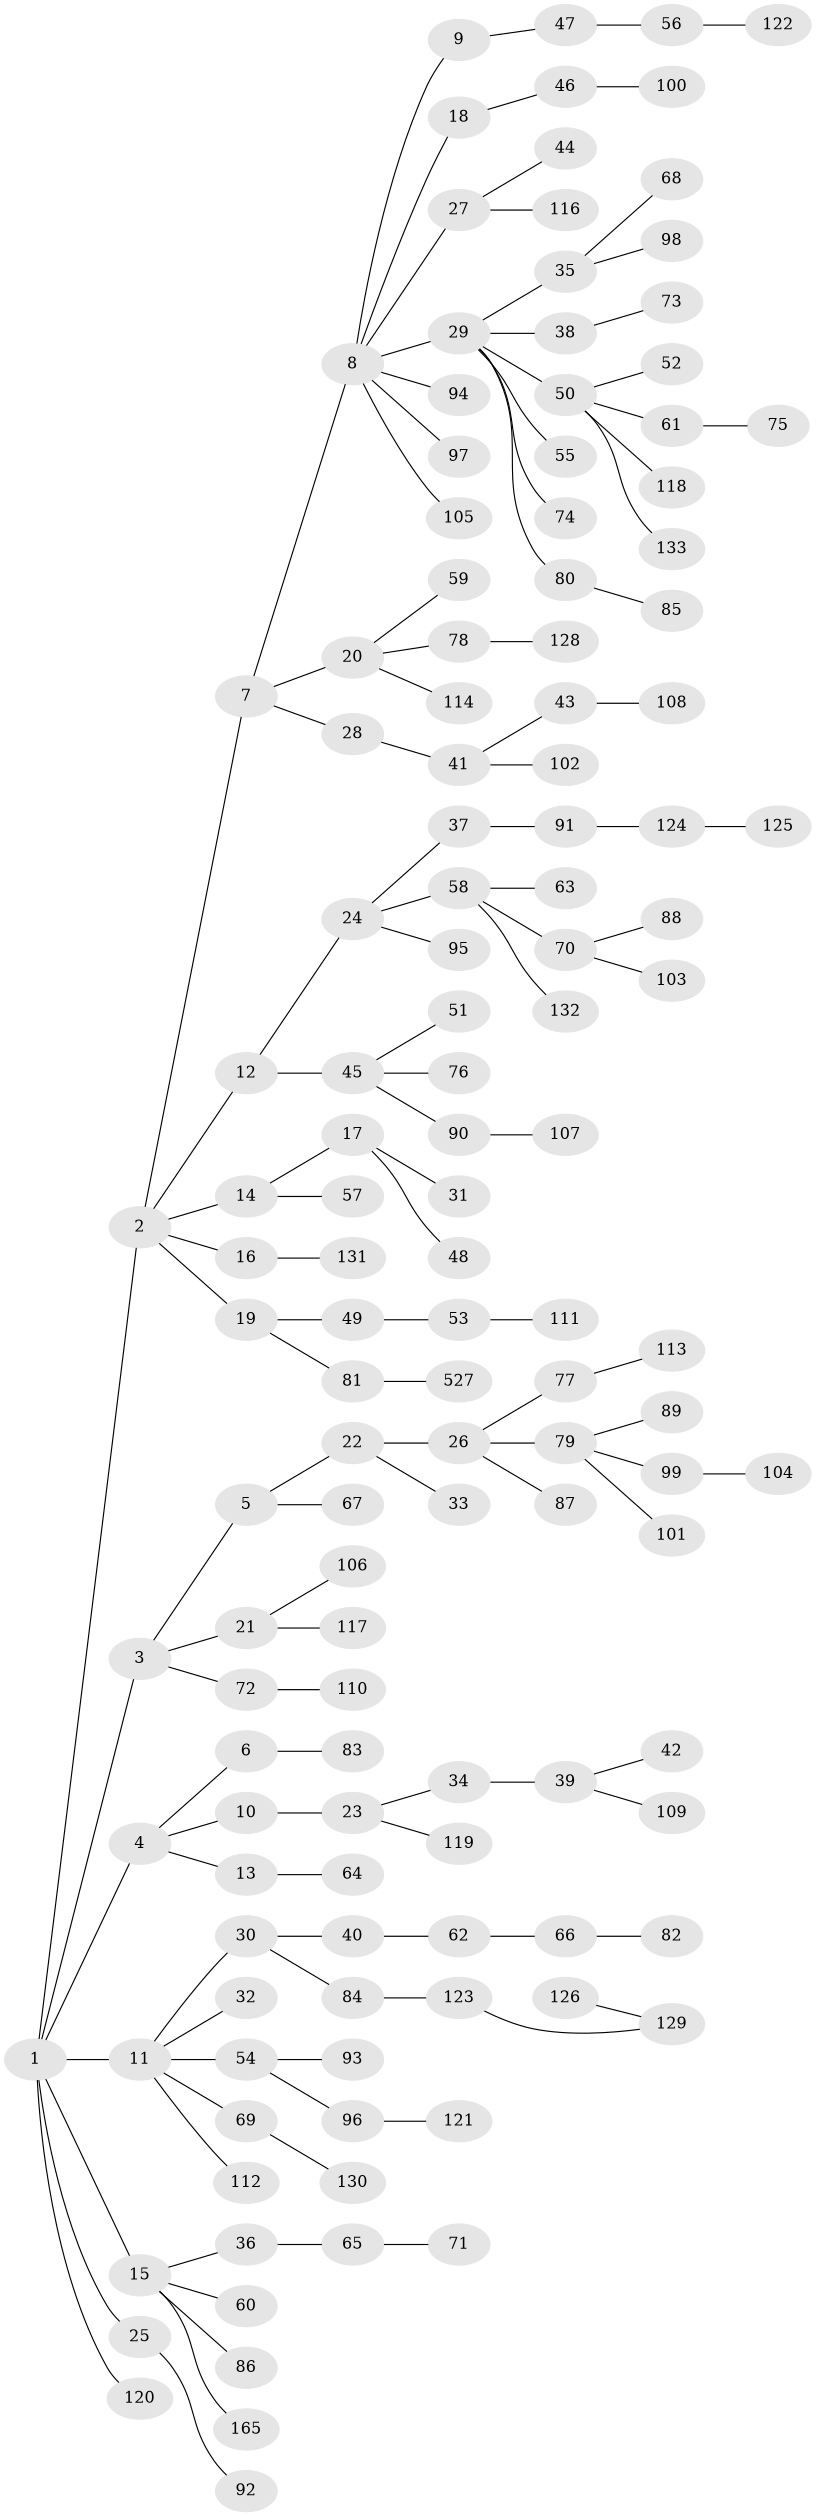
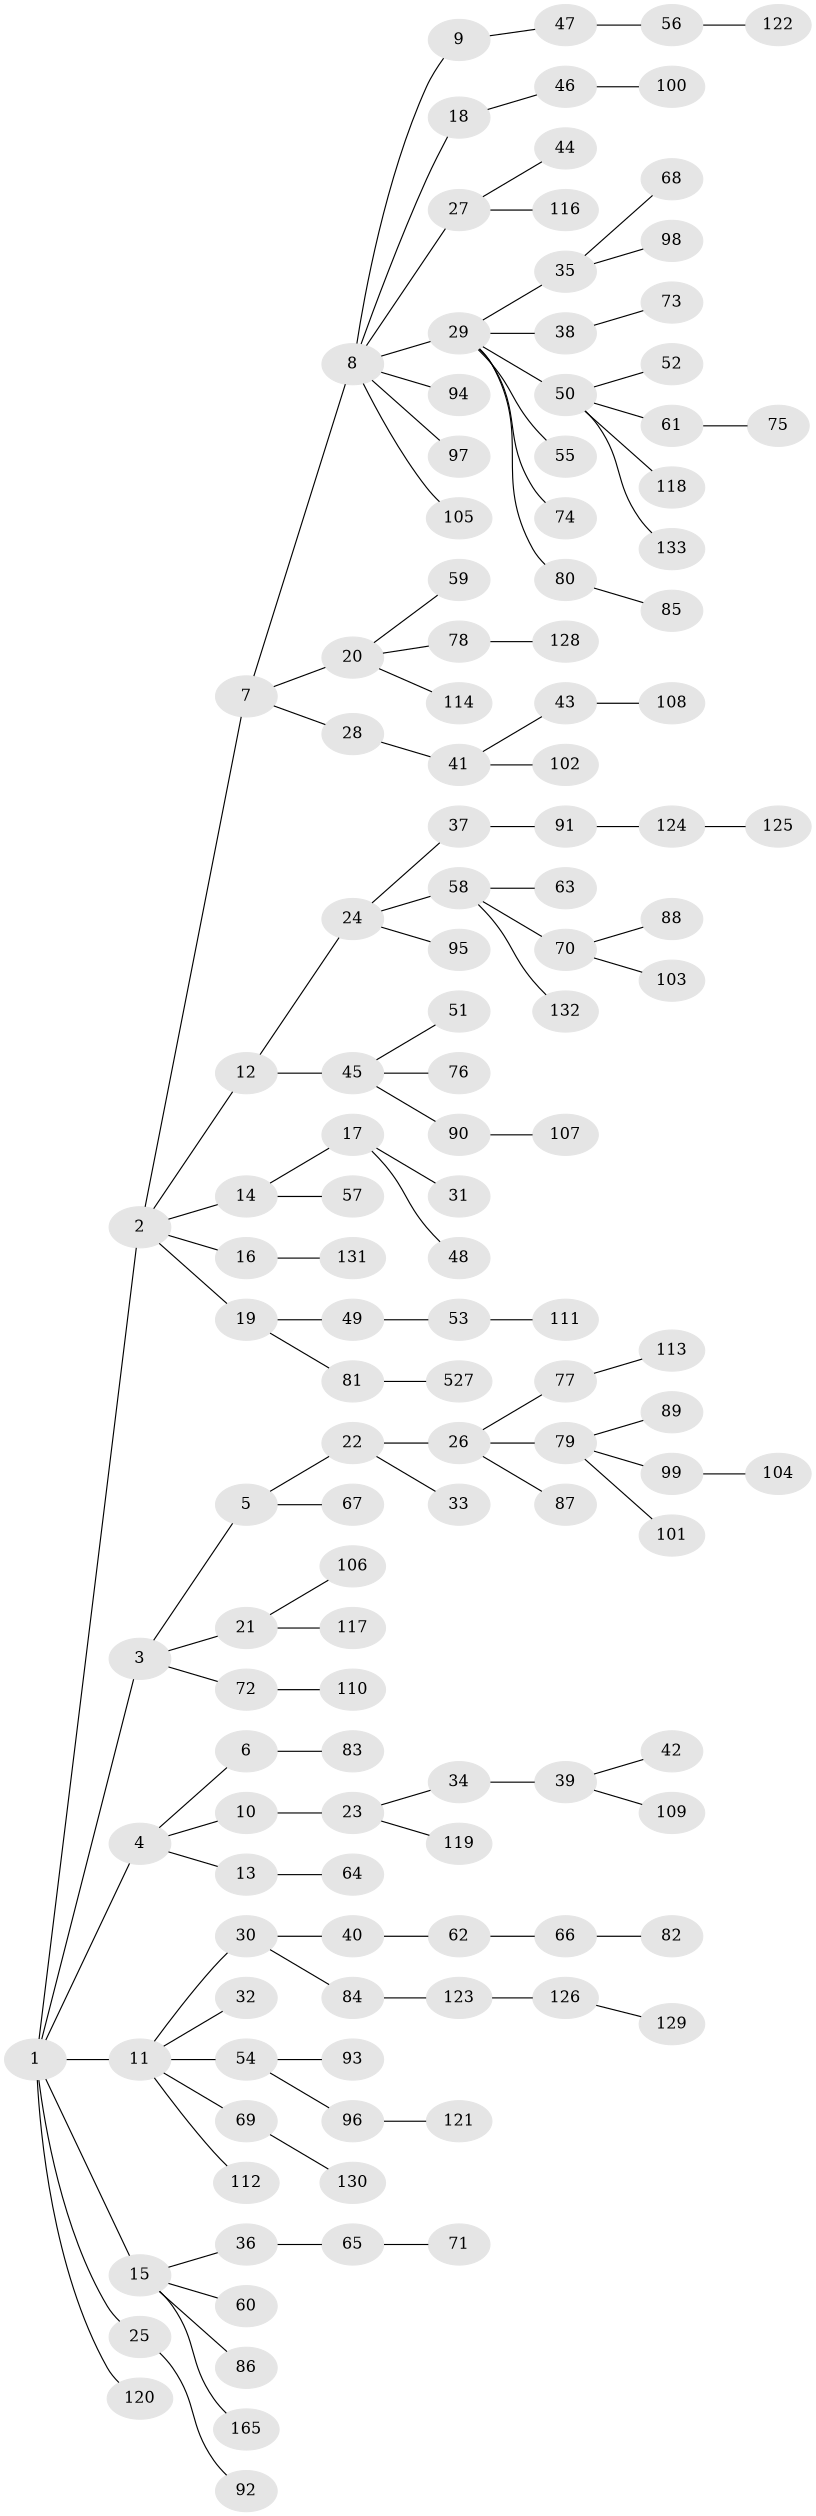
edge "123" -- "129": now "123" -- "126"
